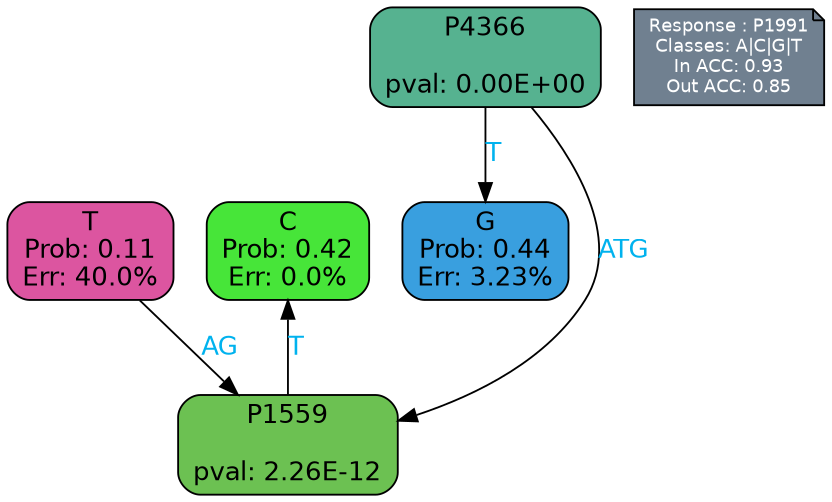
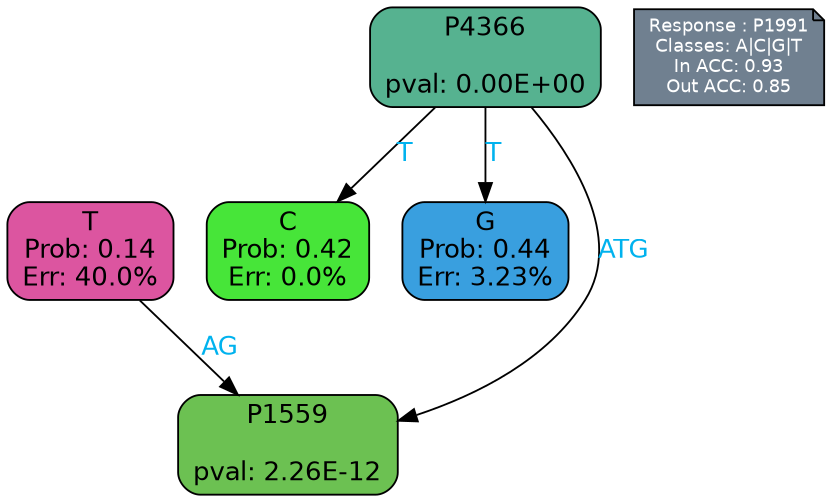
node "T Prob: 0.11 Err: 40.0%": label "T Prob: 0.11 Err: 40.0%" -> "T Prob: 0.14 Err: 40.0%"
edge "P1559 pval: 2.26E-12" -> "C Prob: 0.42 Err: 0.0%": now "P4366 pval: 0.00E+00" -> "C Prob: 0.42 Err: 0.0%"
